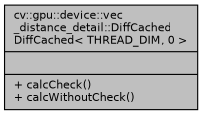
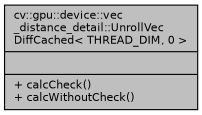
node "cv::gpu::device::vec": text "_distance_detail::DiffCached" -> "_distance_detail::UnrollVec"
